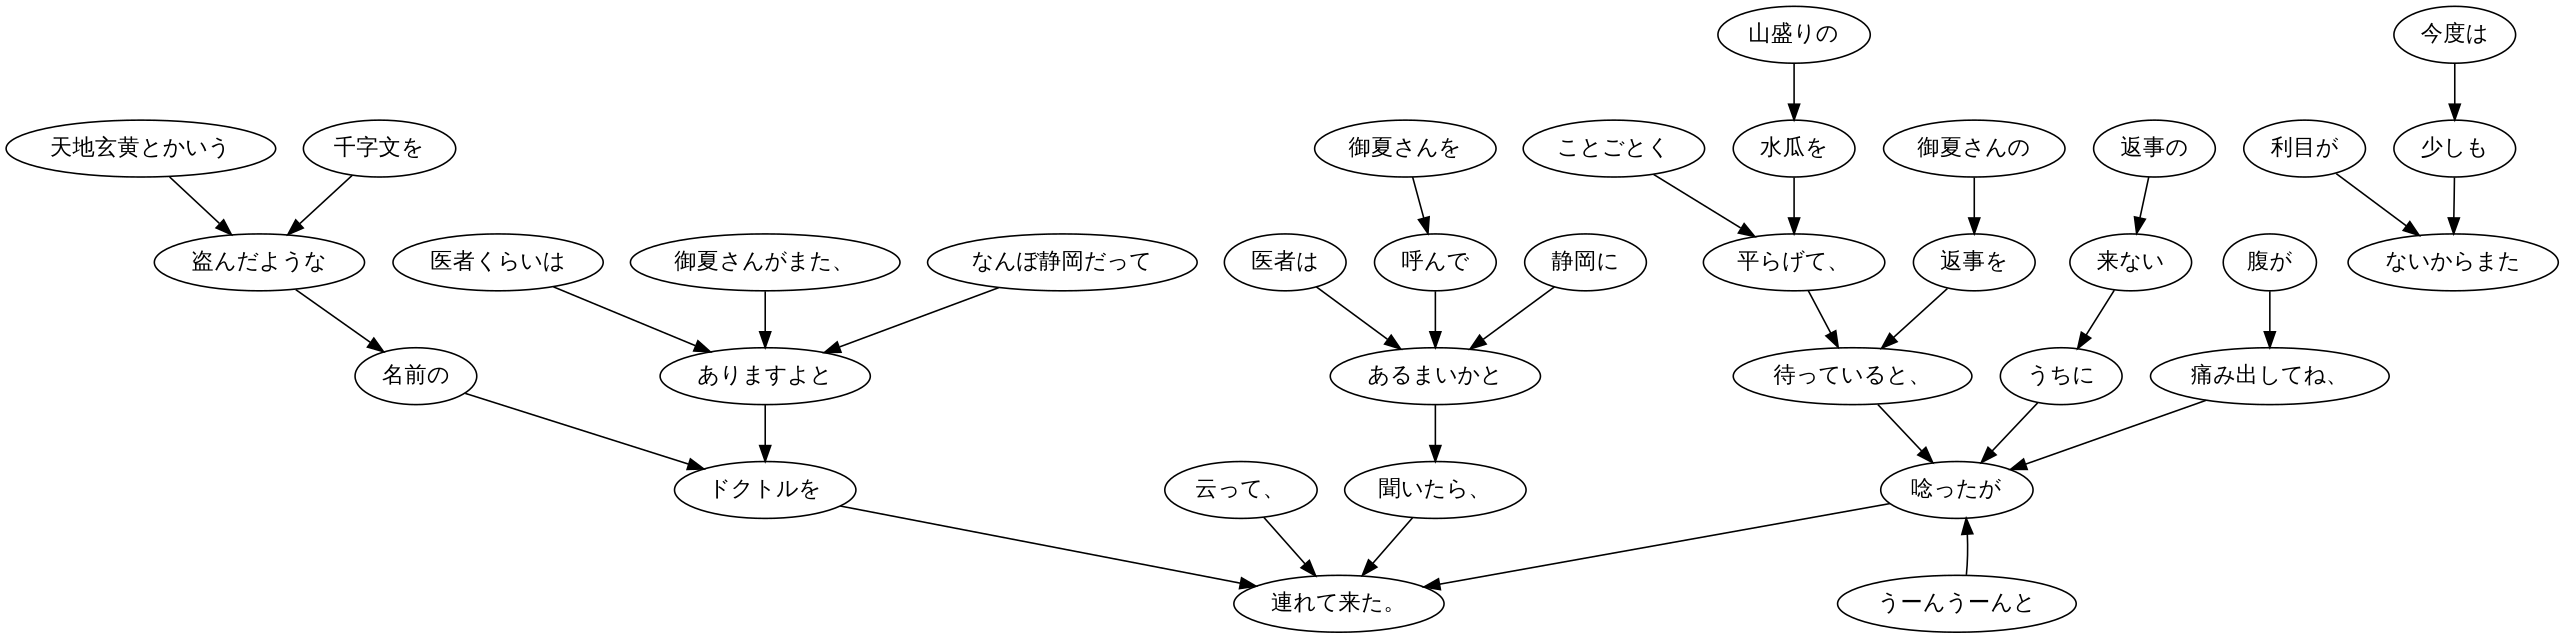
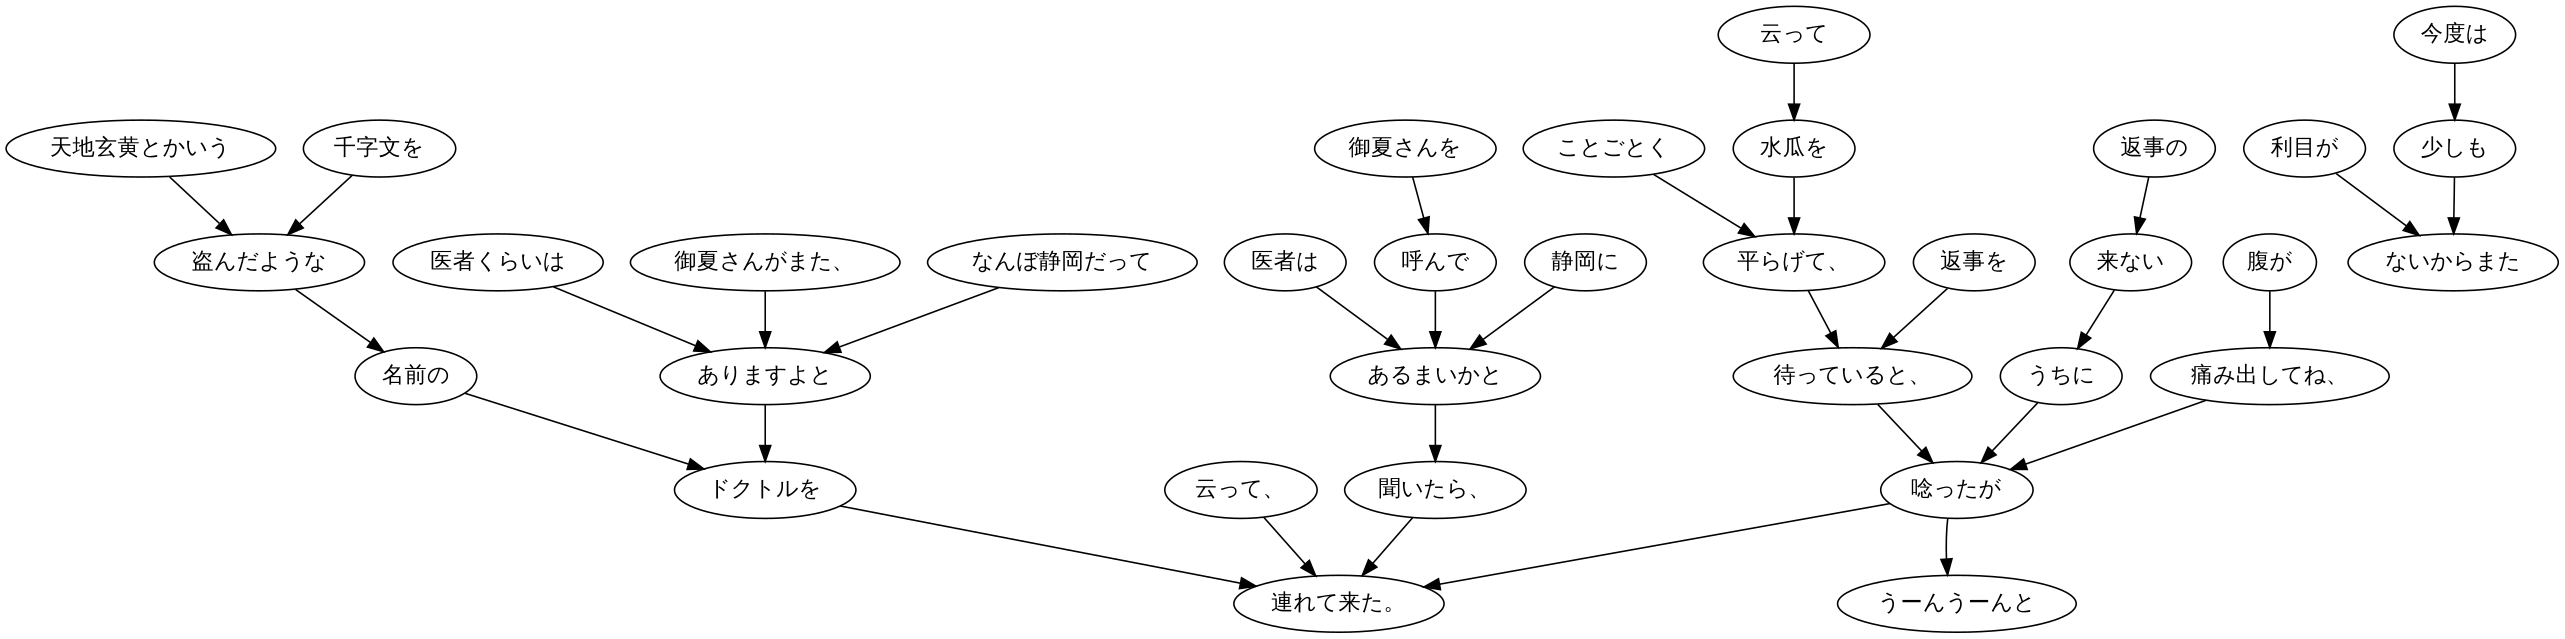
node "山盛りの": label "山盛りの" -> "云って"
node "御夏さんの": removed
edge "うーんうーんと" -> "唸ったが": reversed
